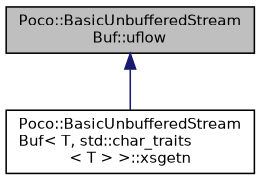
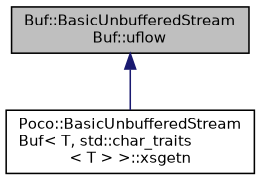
node "Poco::BasicUnbufferedStream Buf::uflow": label "Poco::BasicUnbufferedStream Buf::uflow" -> "Buf::BasicUnbufferedStream Buf::uflow"
